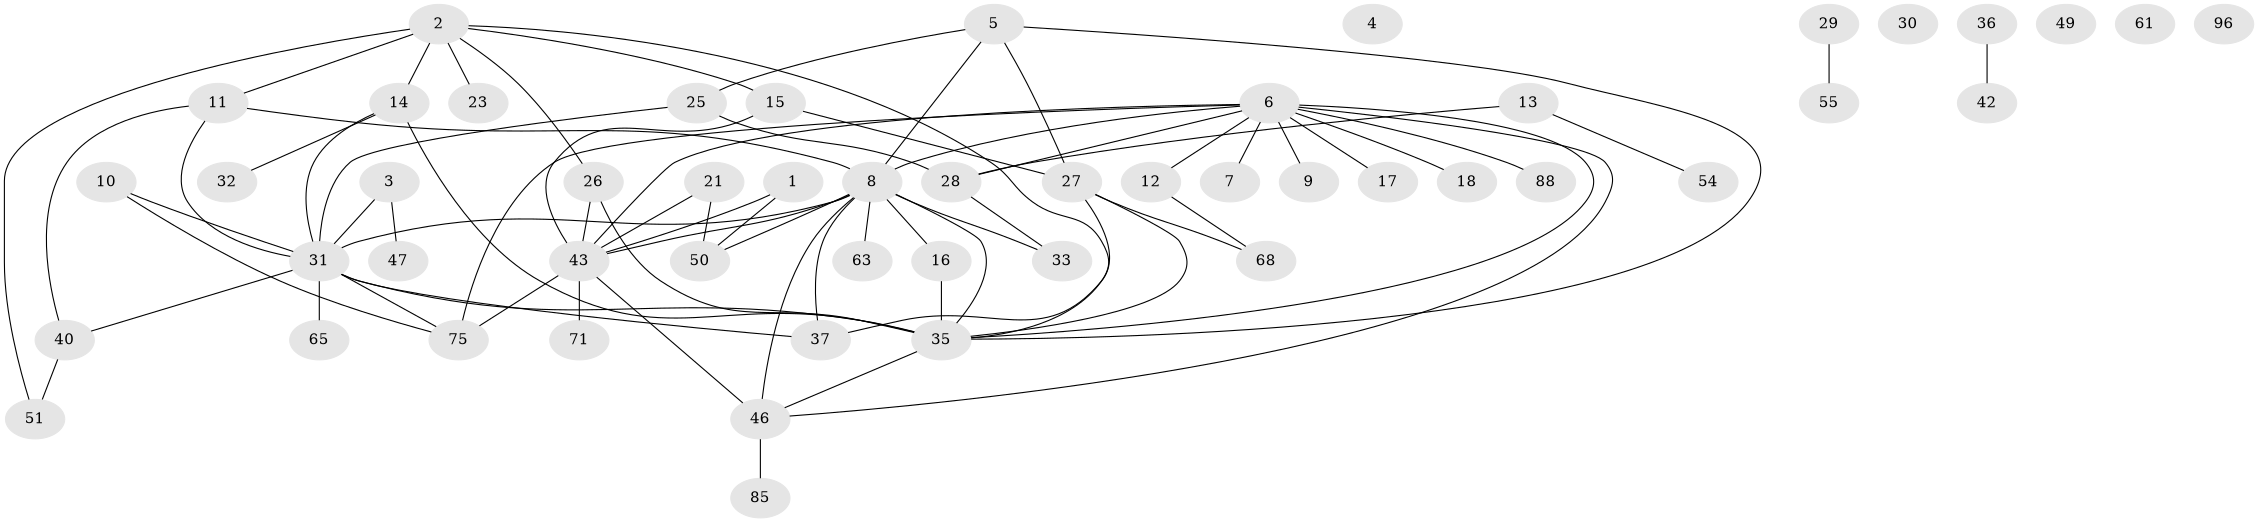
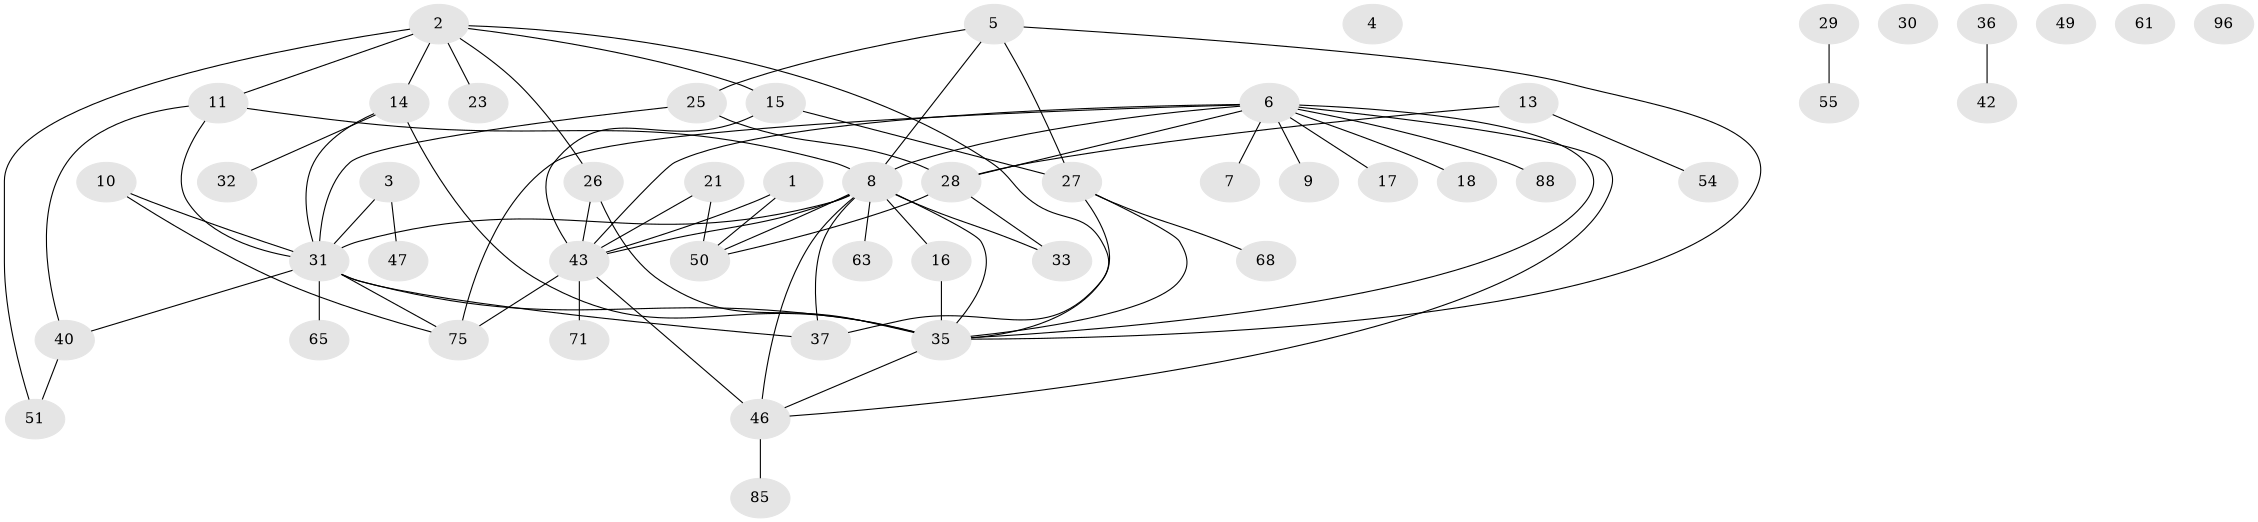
node "12": removed
edge "28" -- "50": added
